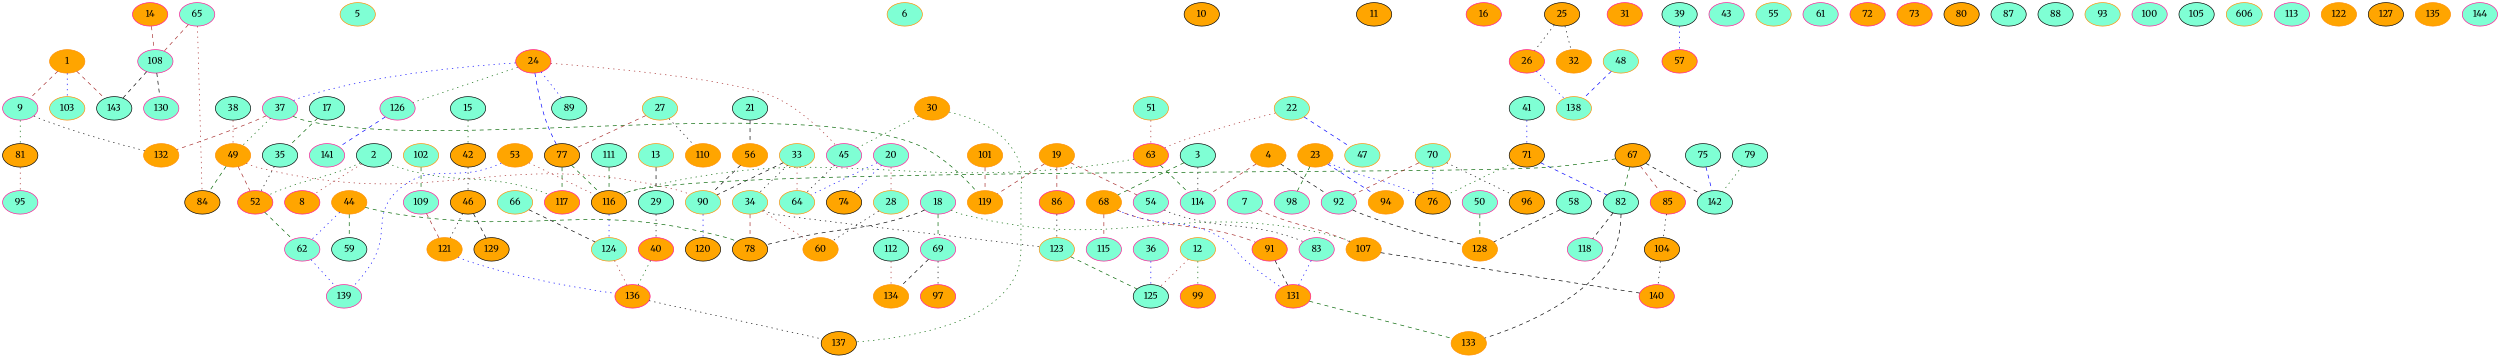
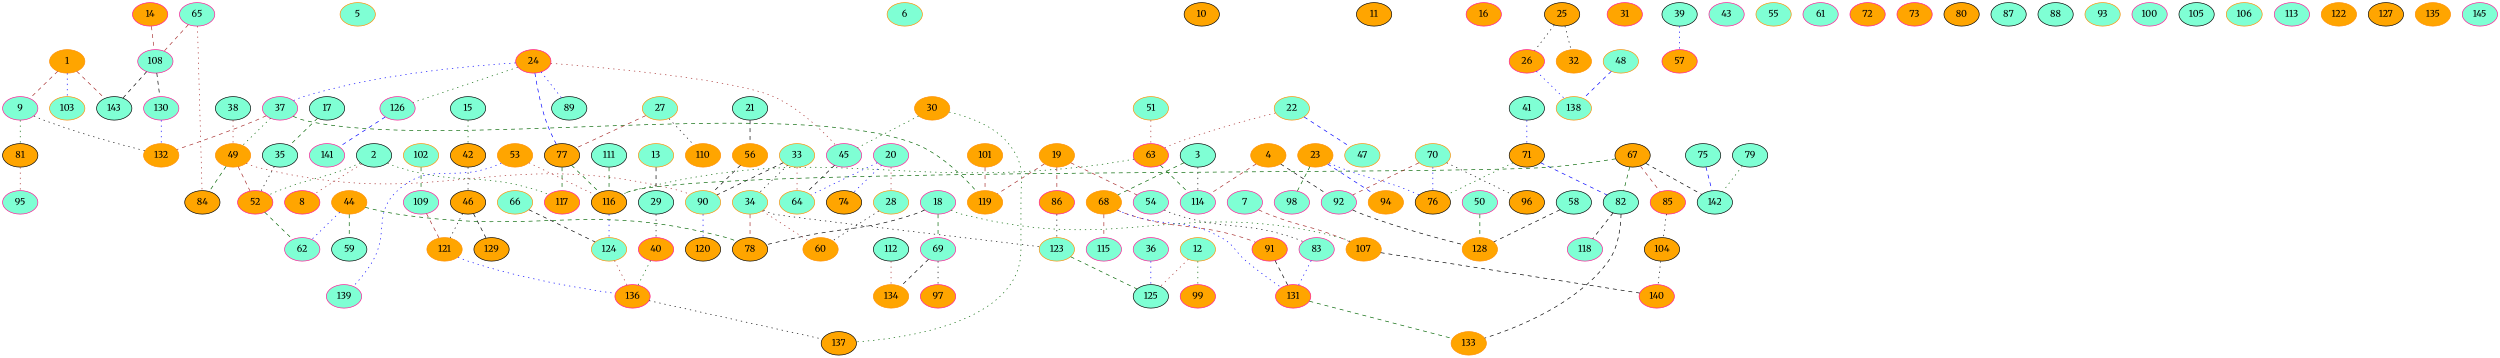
node "606": label "606" -> "106"
node "144": label "144" -> "145"
edge "130" -- "132": added
edge "45" -- "64": style dotted -> dashed
edge "62" -- "139": removed
